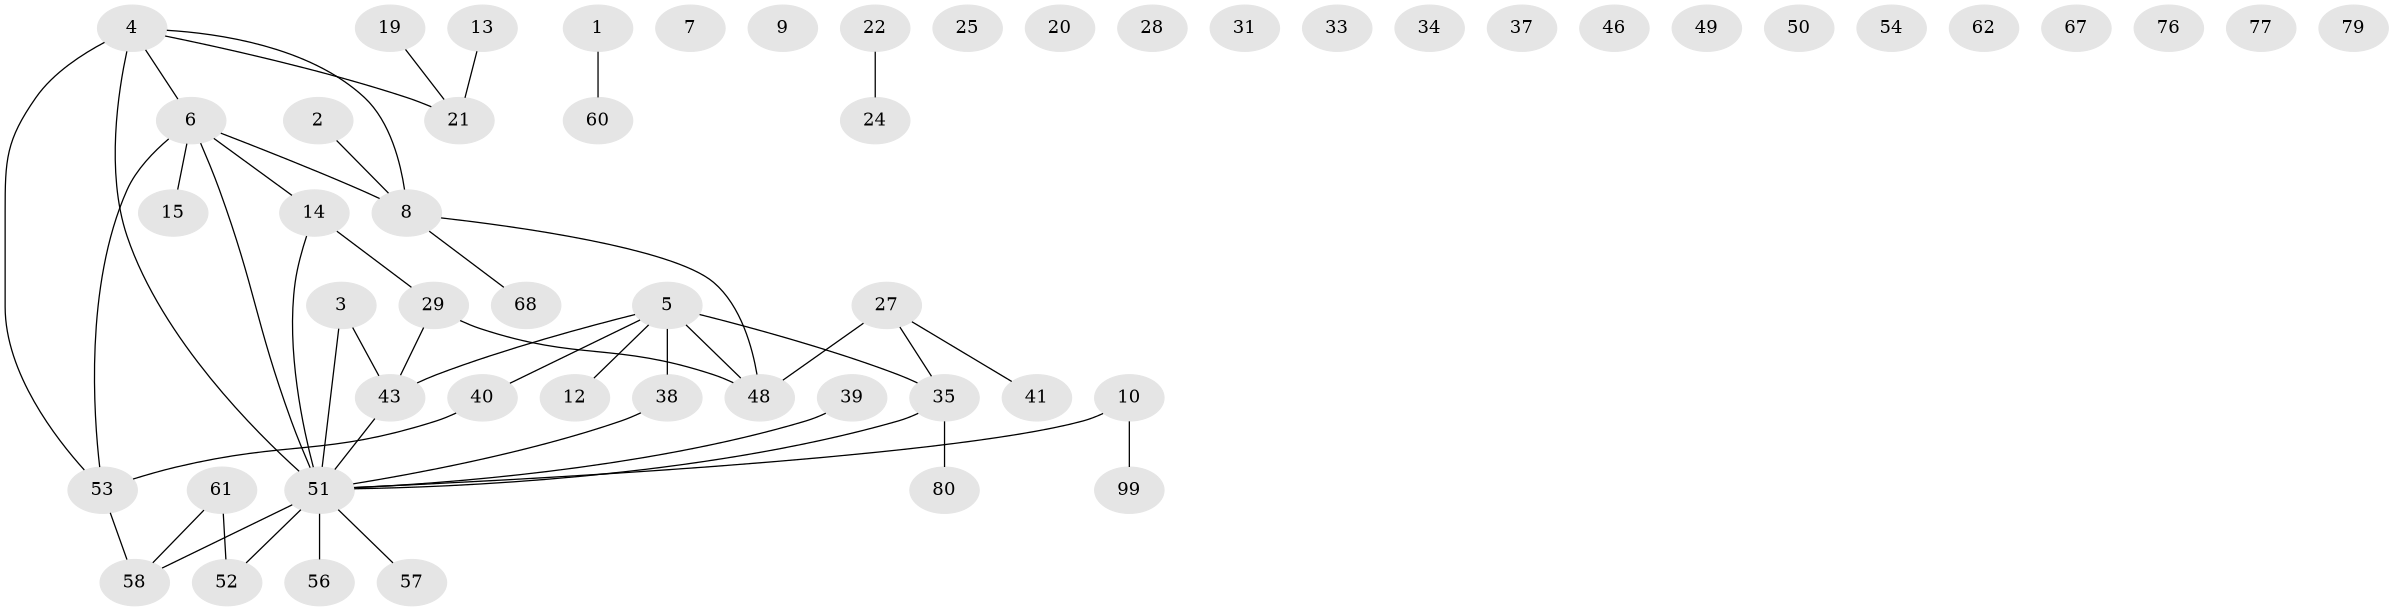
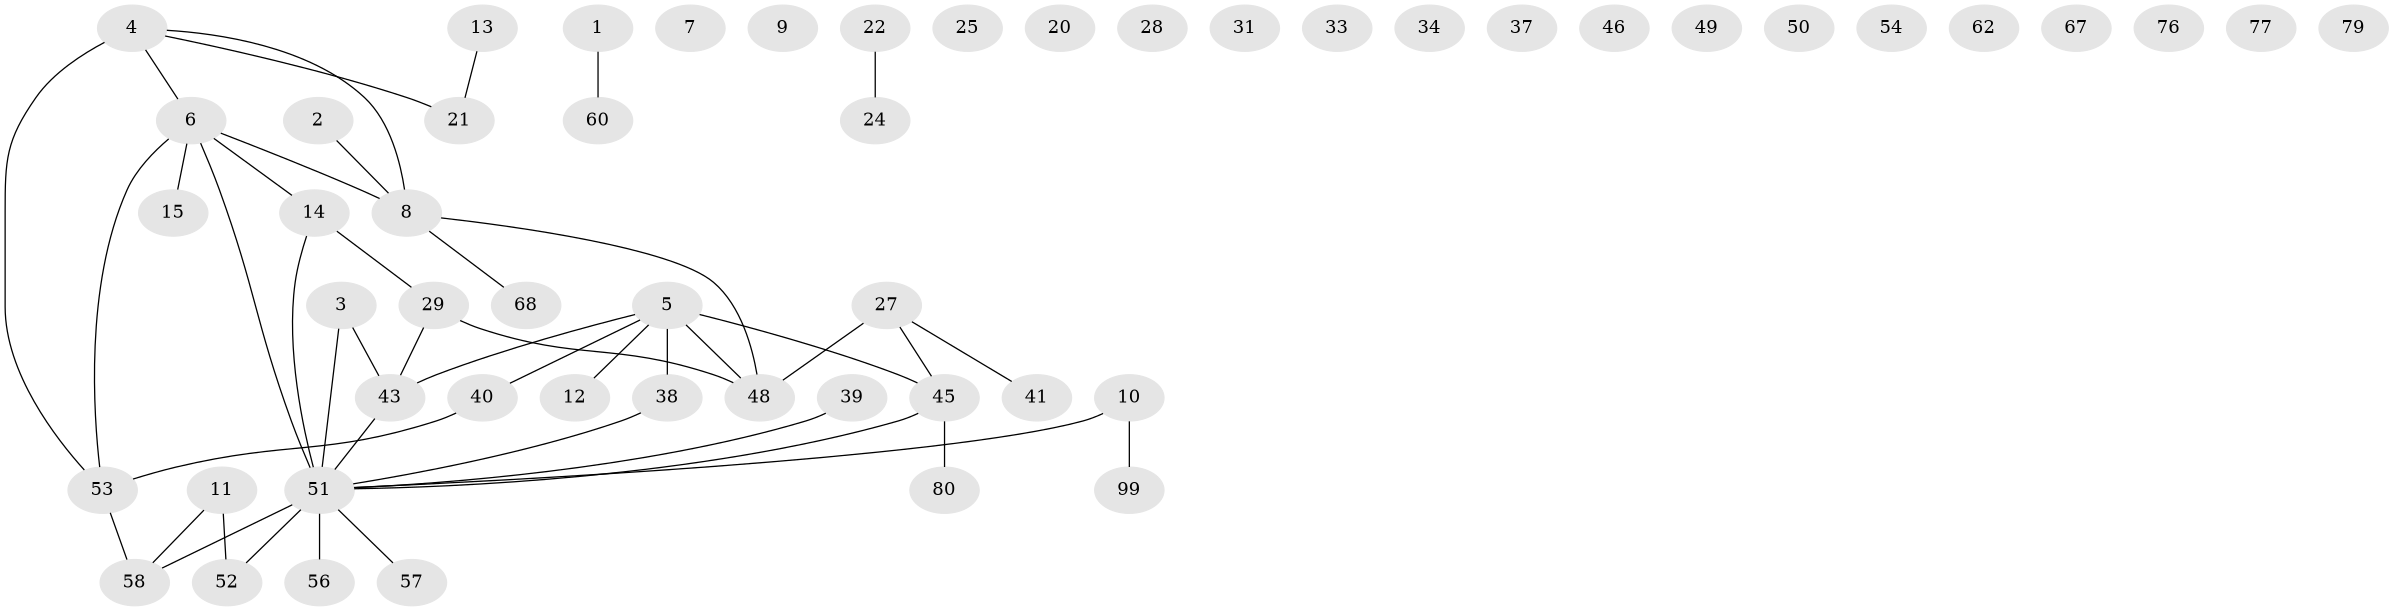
node "19": removed
edge "4" -- "51": removed
node "35": label "35" -> "45"
node "61": label "61" -> "11"
